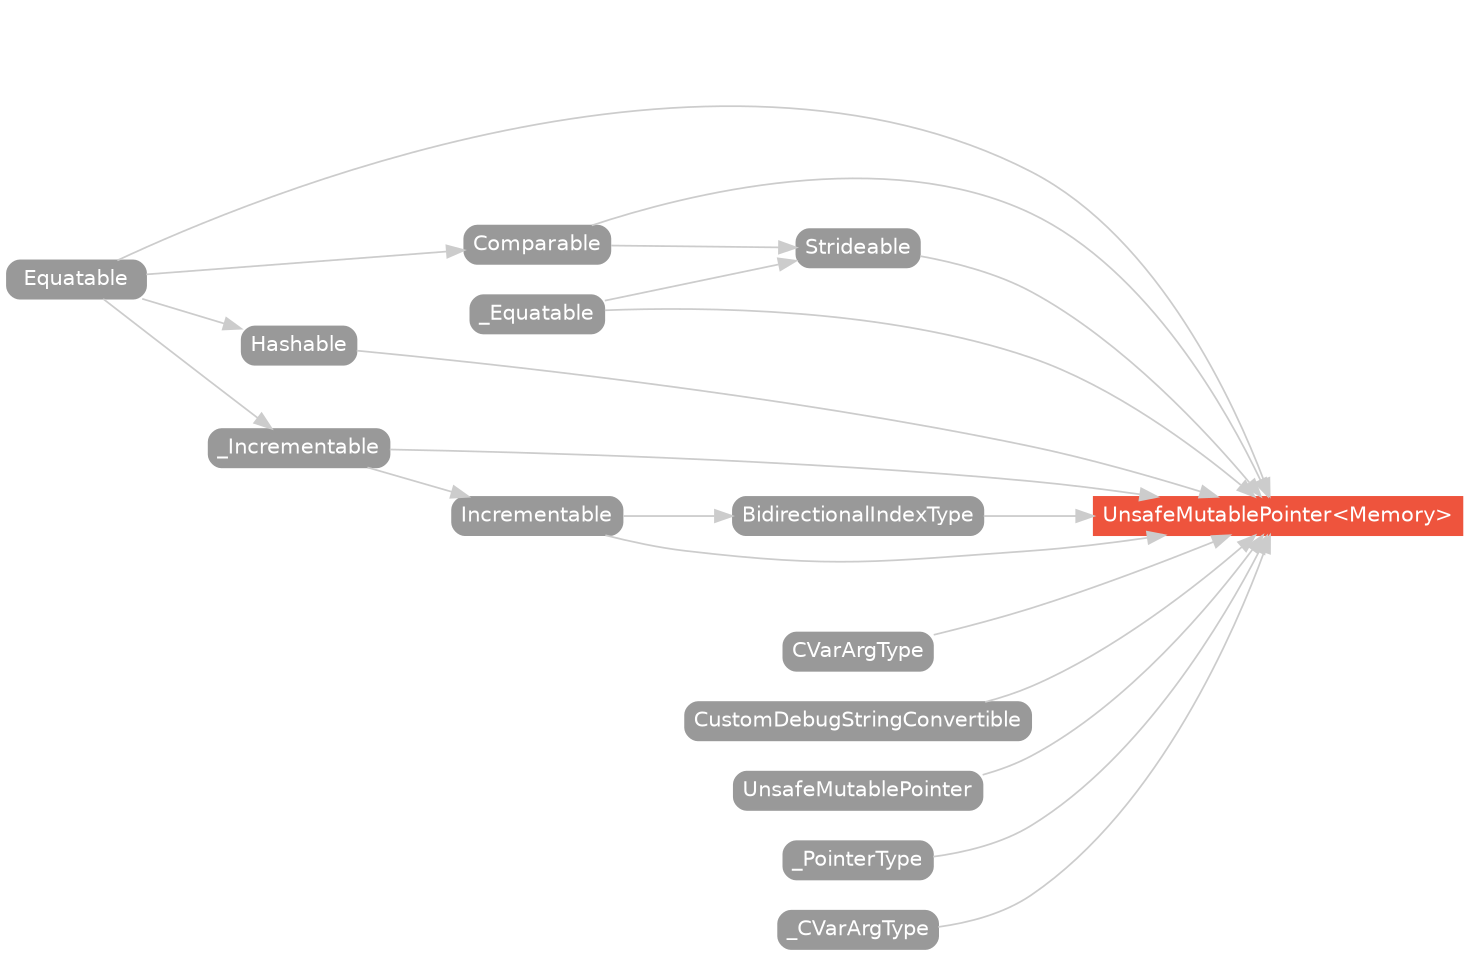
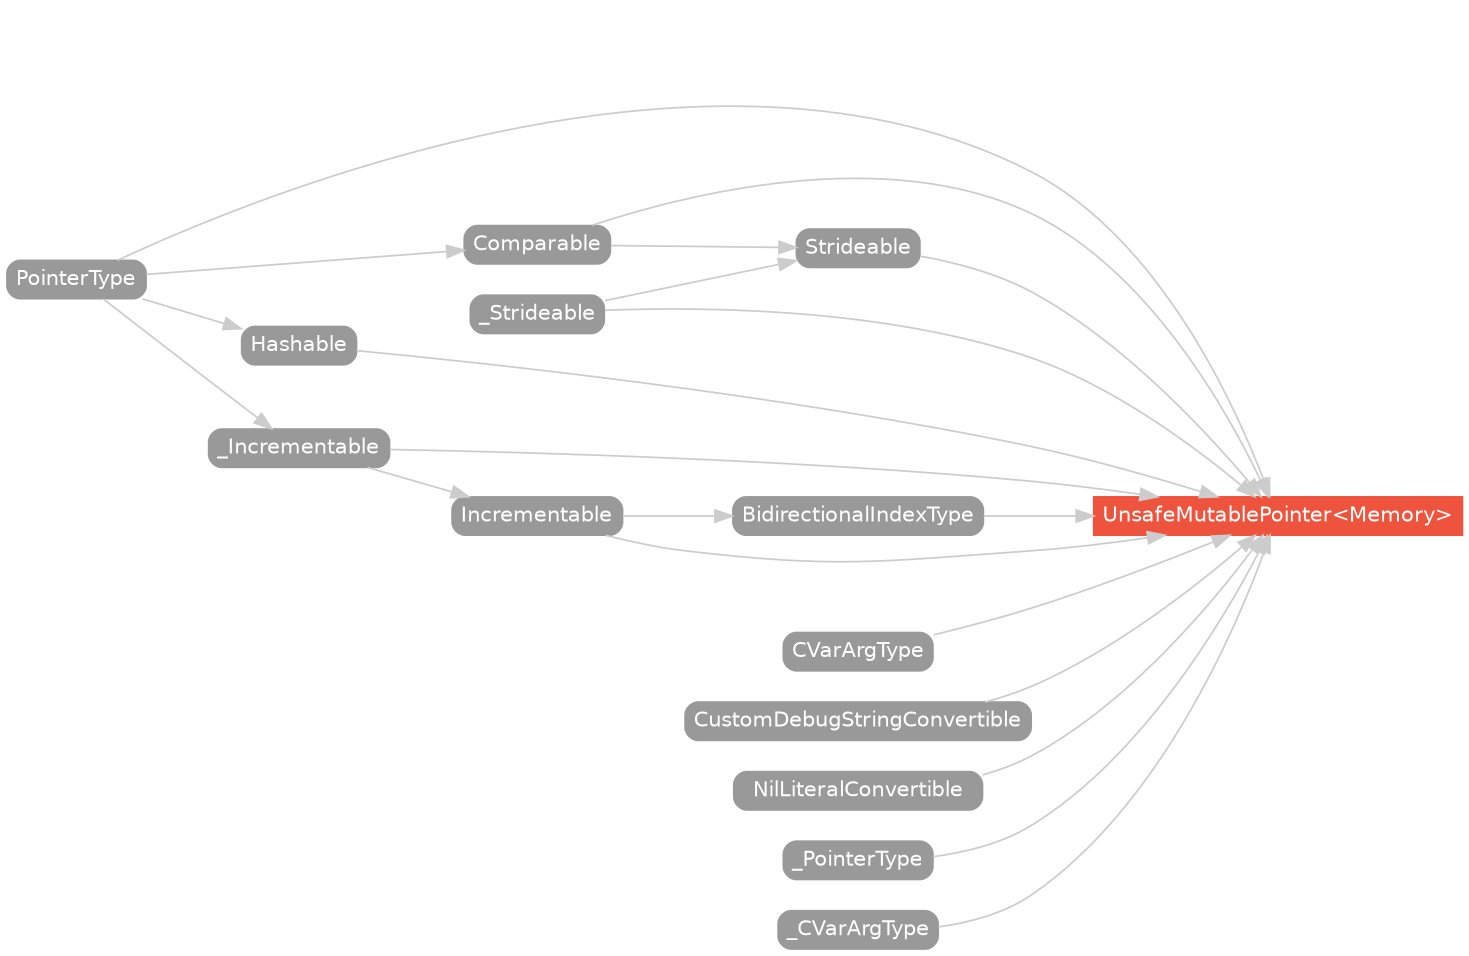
node "Equatable": label "Equatable" -> "PointerType"
node "_Equatable": label "_Equatable" -> "_Strideable"
node "UnsafeMutablePointer": label "UnsafeMutablePointer" -> "NilLiteralConvertible"
